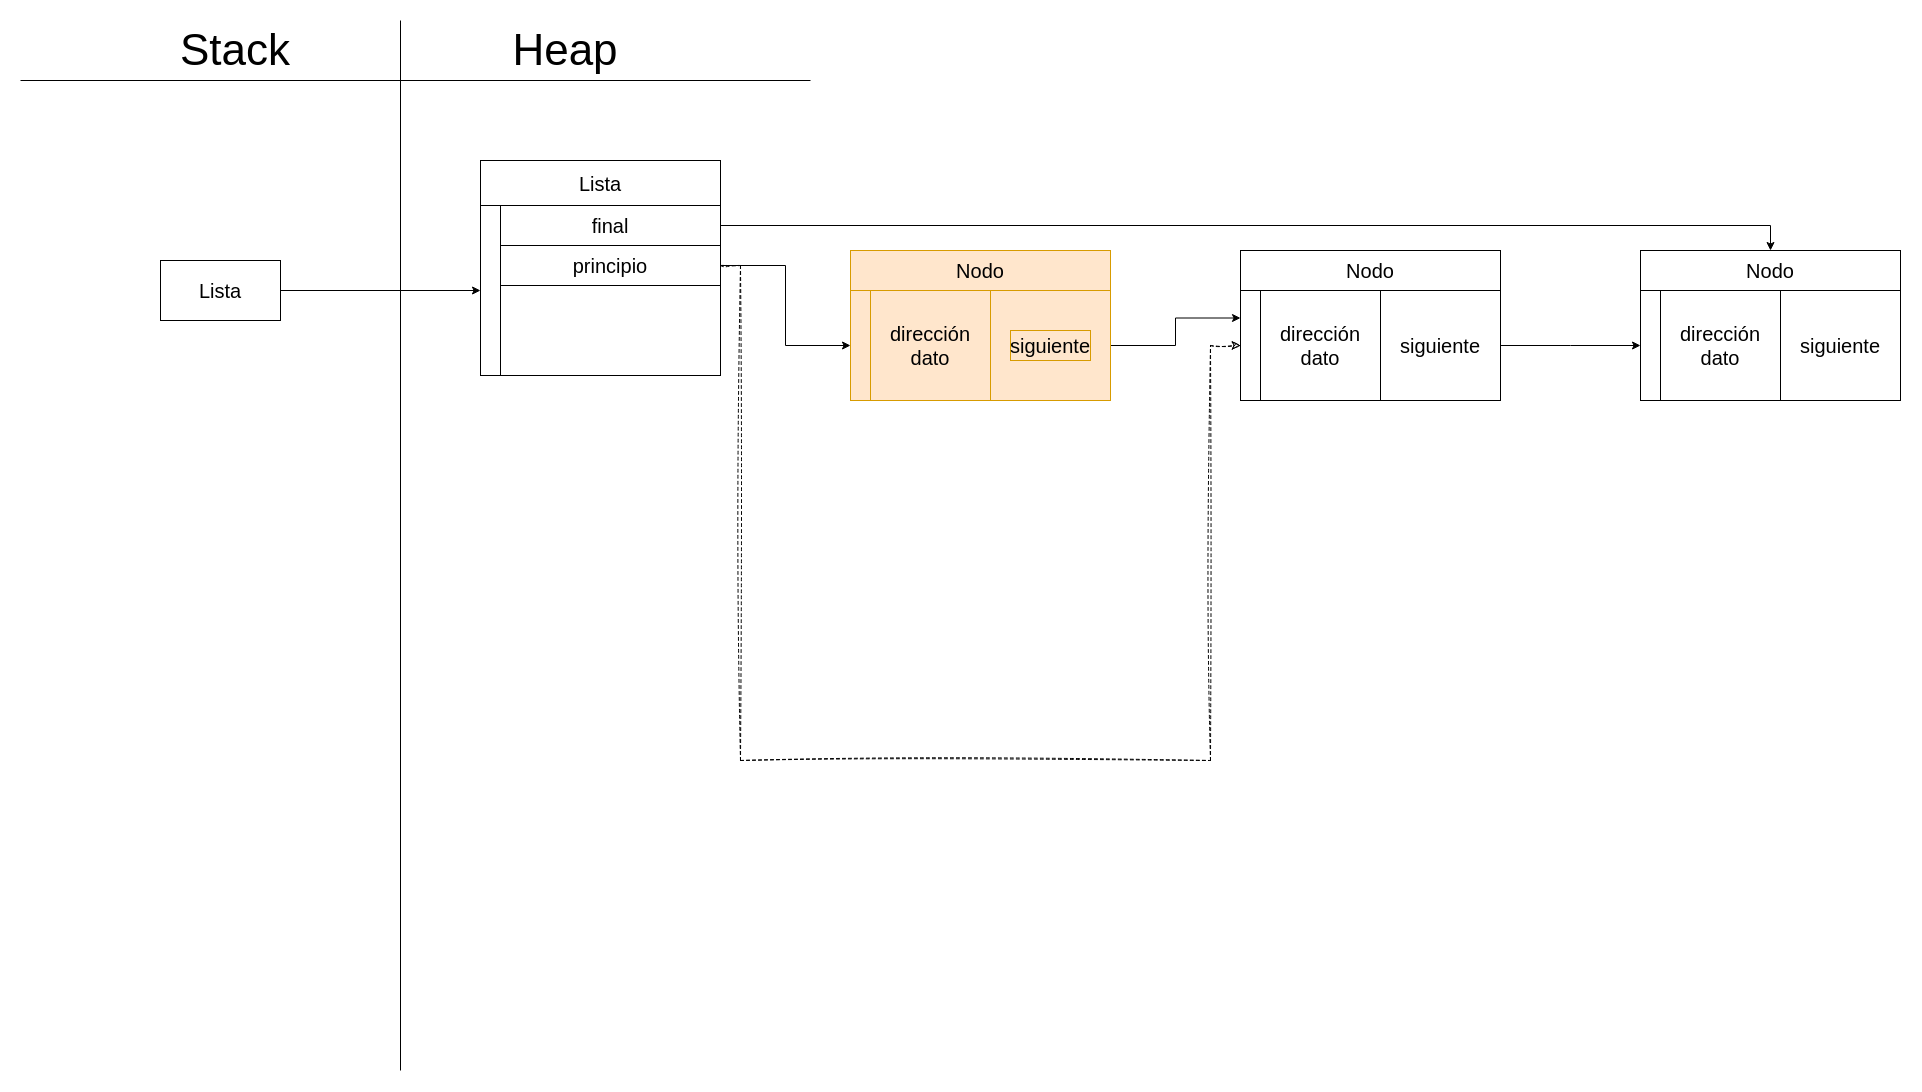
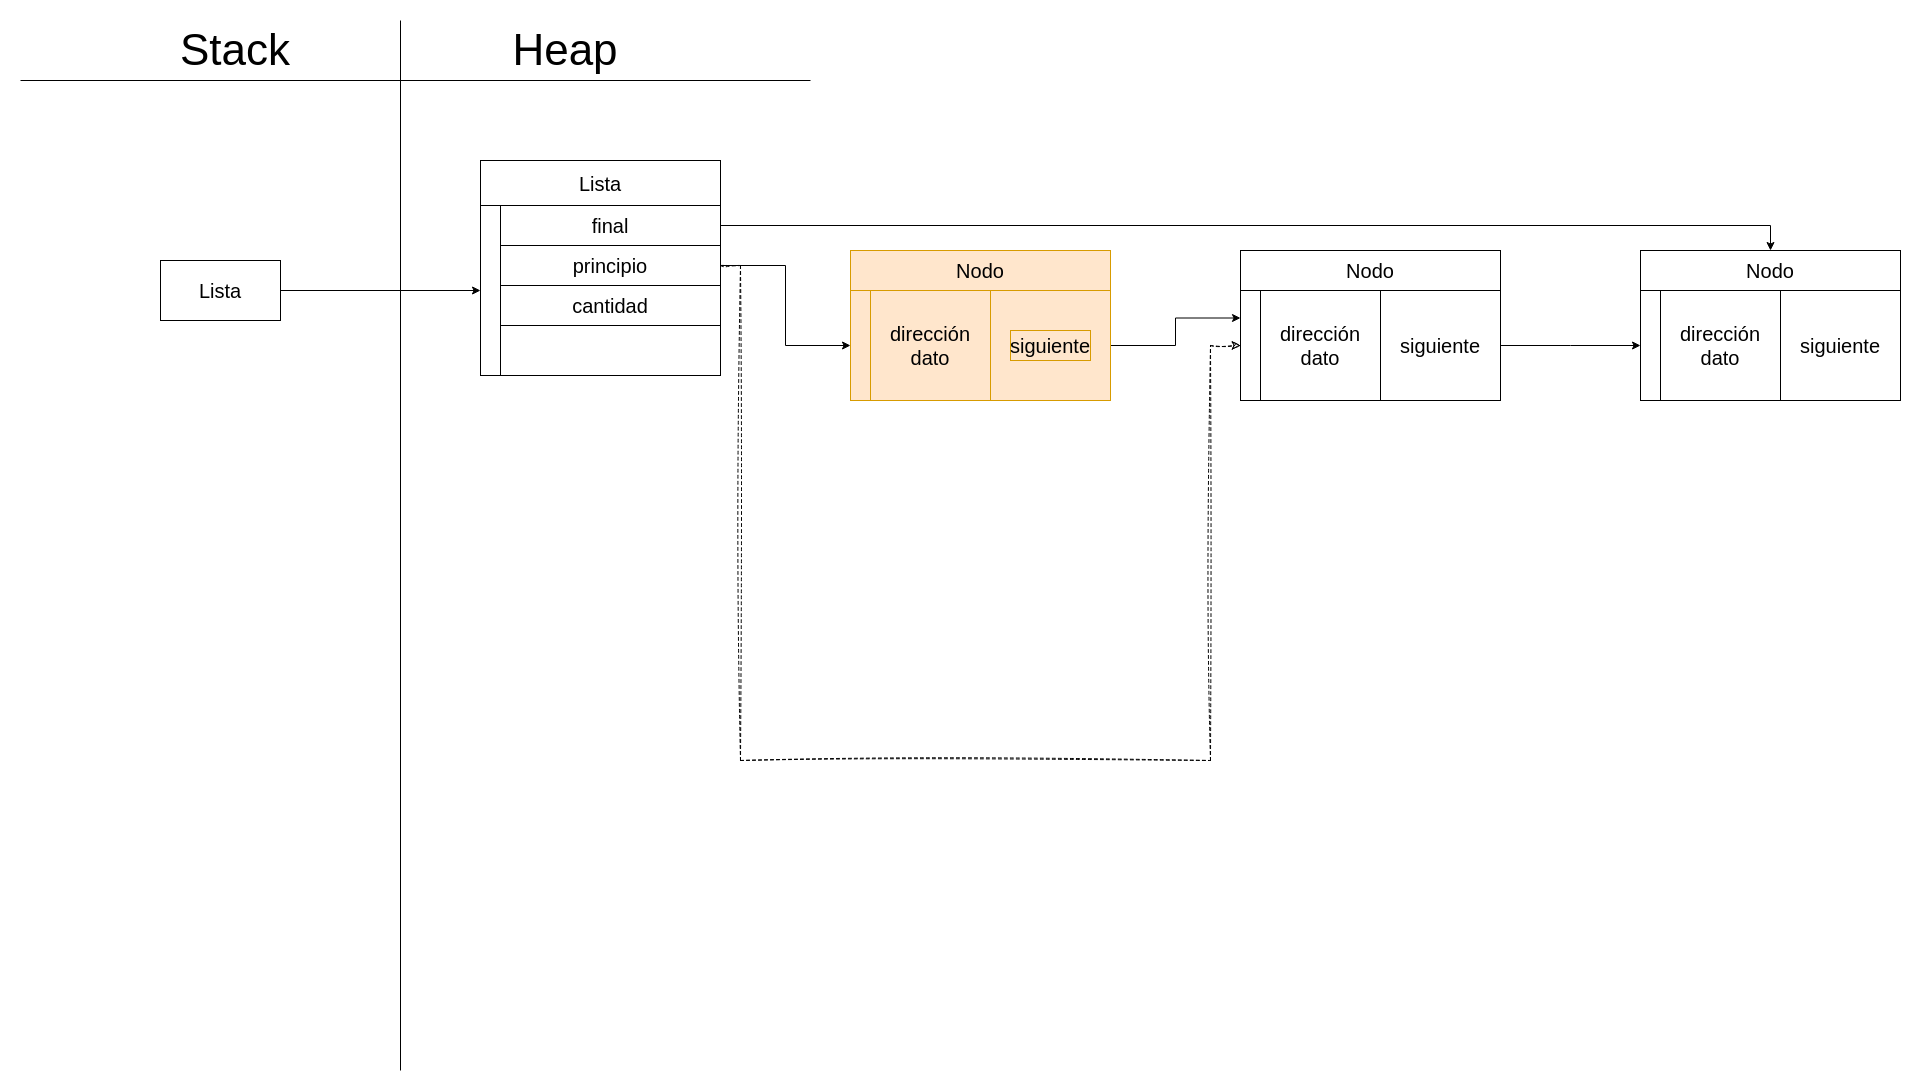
node "cantidad": added
